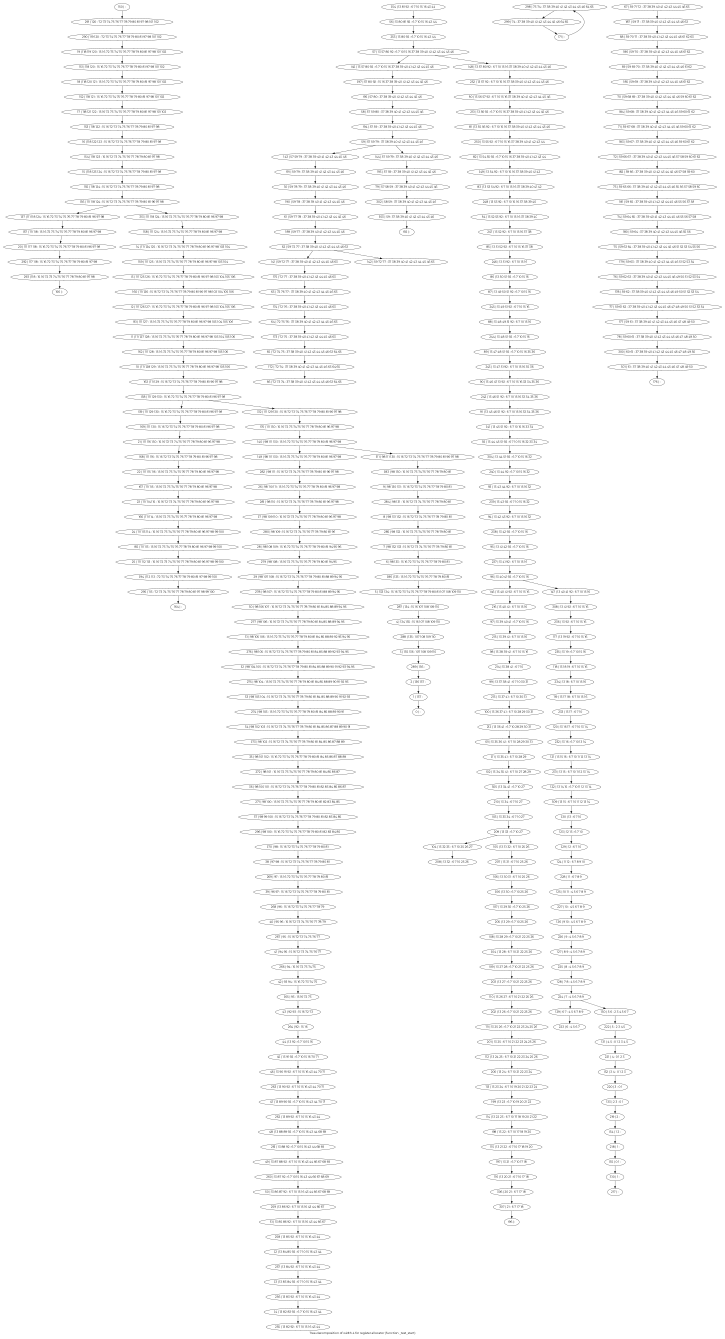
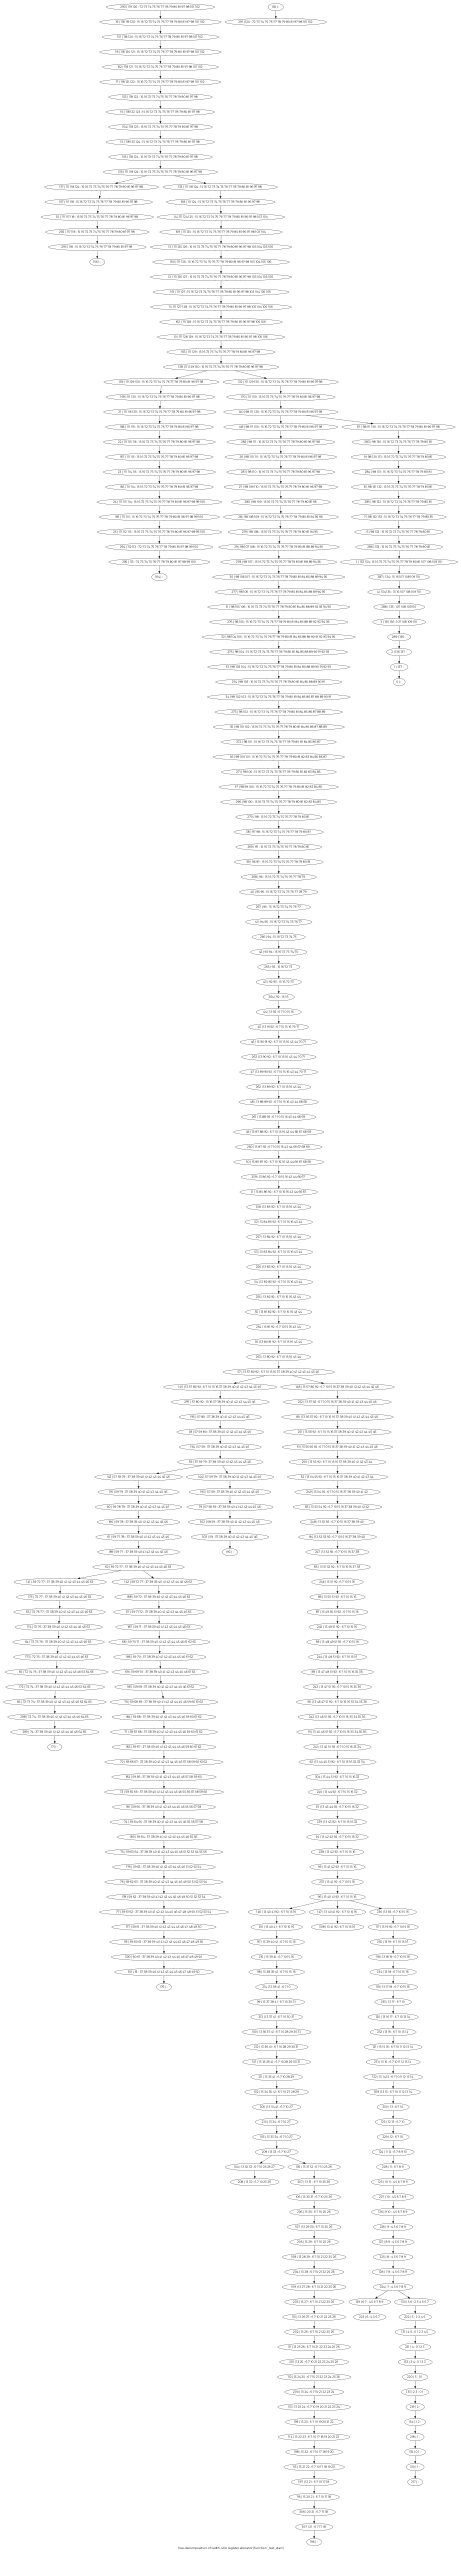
edge "171 | :" -> "298 | 73 74 : 37 38 39 40 41 42 43 44 45 46 64 65": now "66 | 72 73 74 : 37 38 39 40 41 42 43 44 45 46 63 64 65" -> "298 | 73 74 : 37 38 39 40 41 42 43 44 45 46 64 65"
edge "291 | 120 : 72 73 74 75 76 77 78 79 80 81 97 98 101 102" -> "290 | 119 120 : 72 73 74 75 76 77 78 79 80 81 97 98 101 102": removed
edge "308 | 13 41 92 : 6 7 10 15 16" -> "236 | 13 92 : 6 7 10 15 16": now "96 | 13 40 41 92 : 6 7 10 15 16" -> "236 | 13 92 : 6 7 10 15 16"
node "55 | 13 81 82 92 : 6 7 10 15 16 43 44": added
node "188 | 59 72 : 37 38 39 40 41 42 43 44 45 46 63": added
